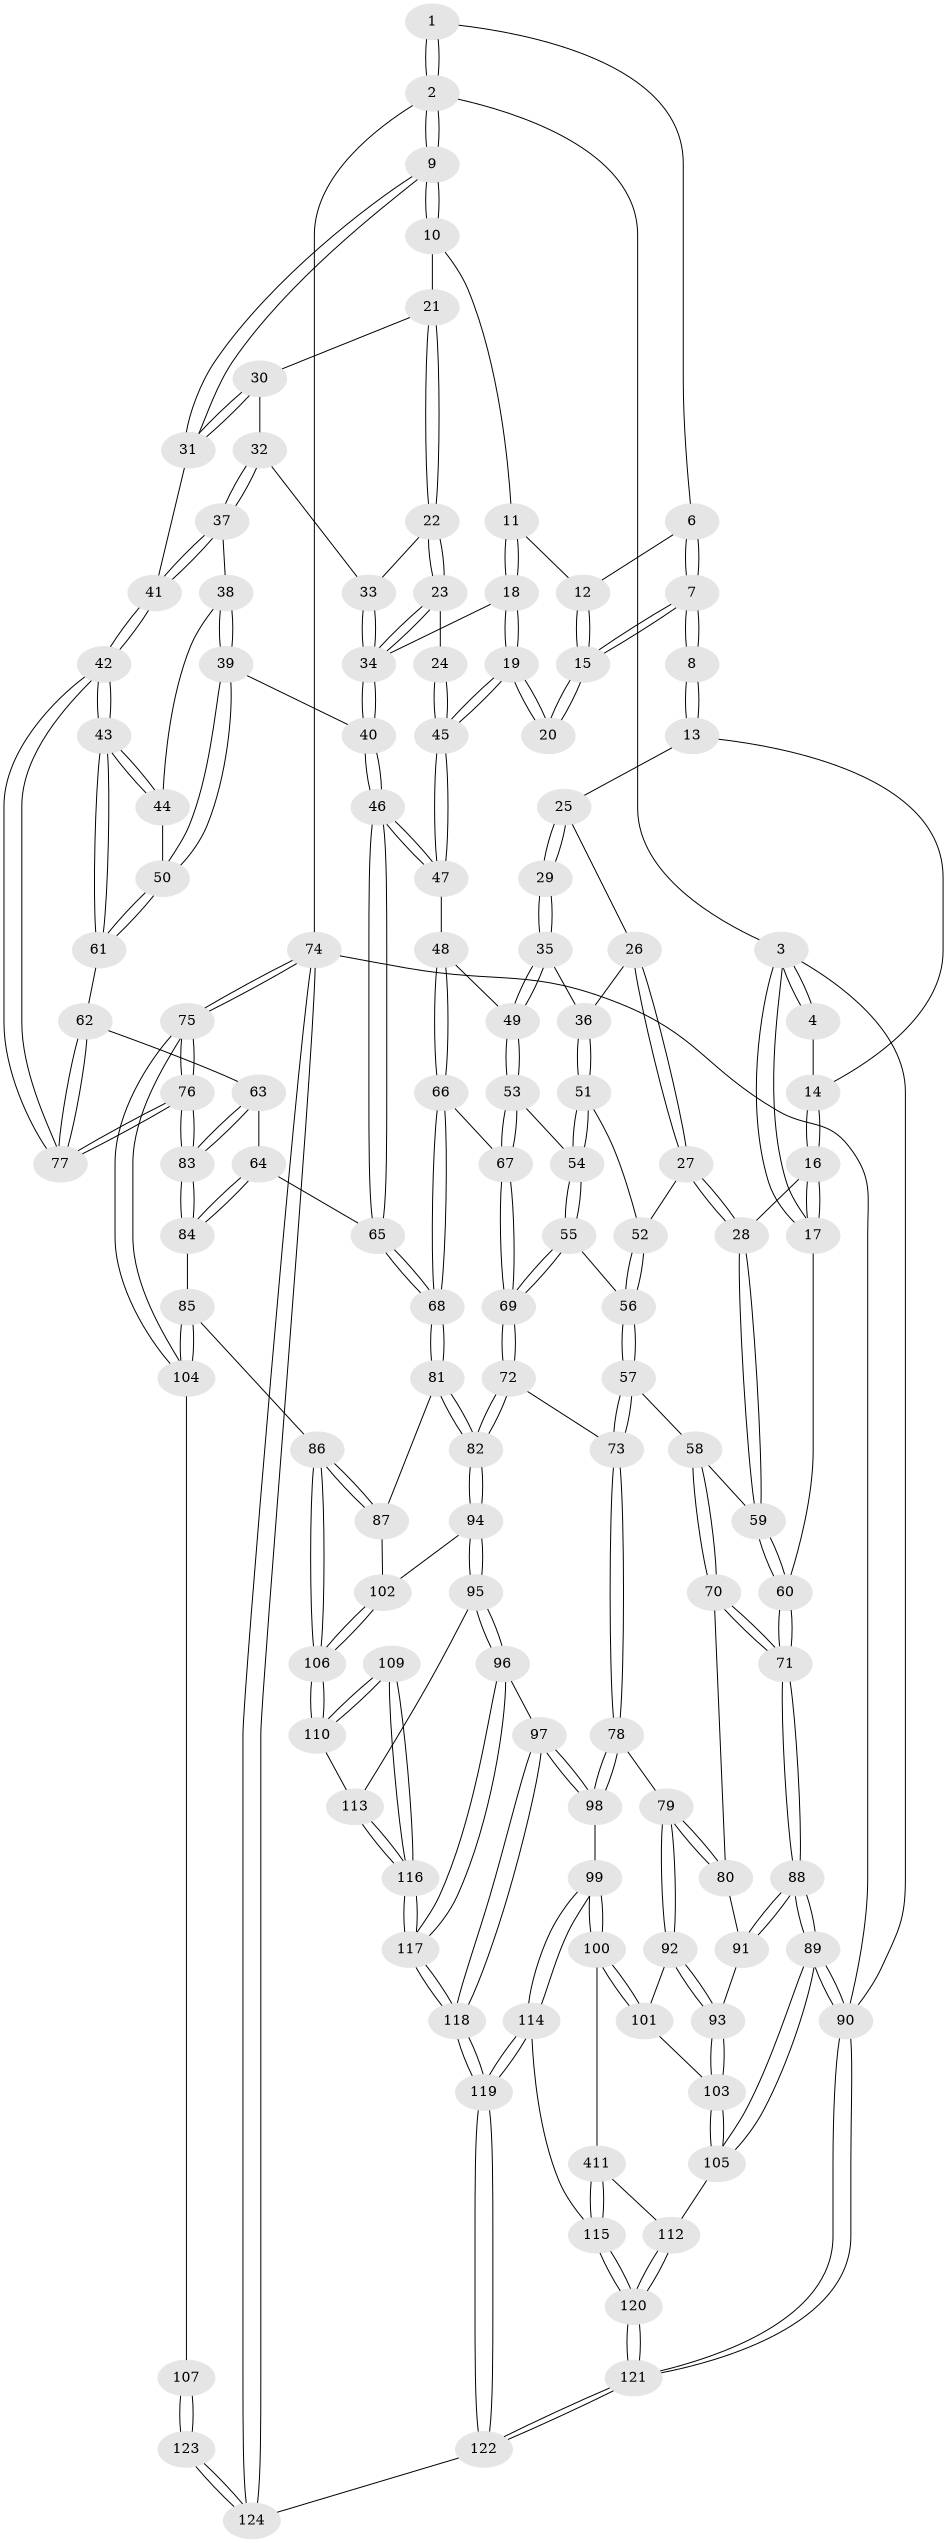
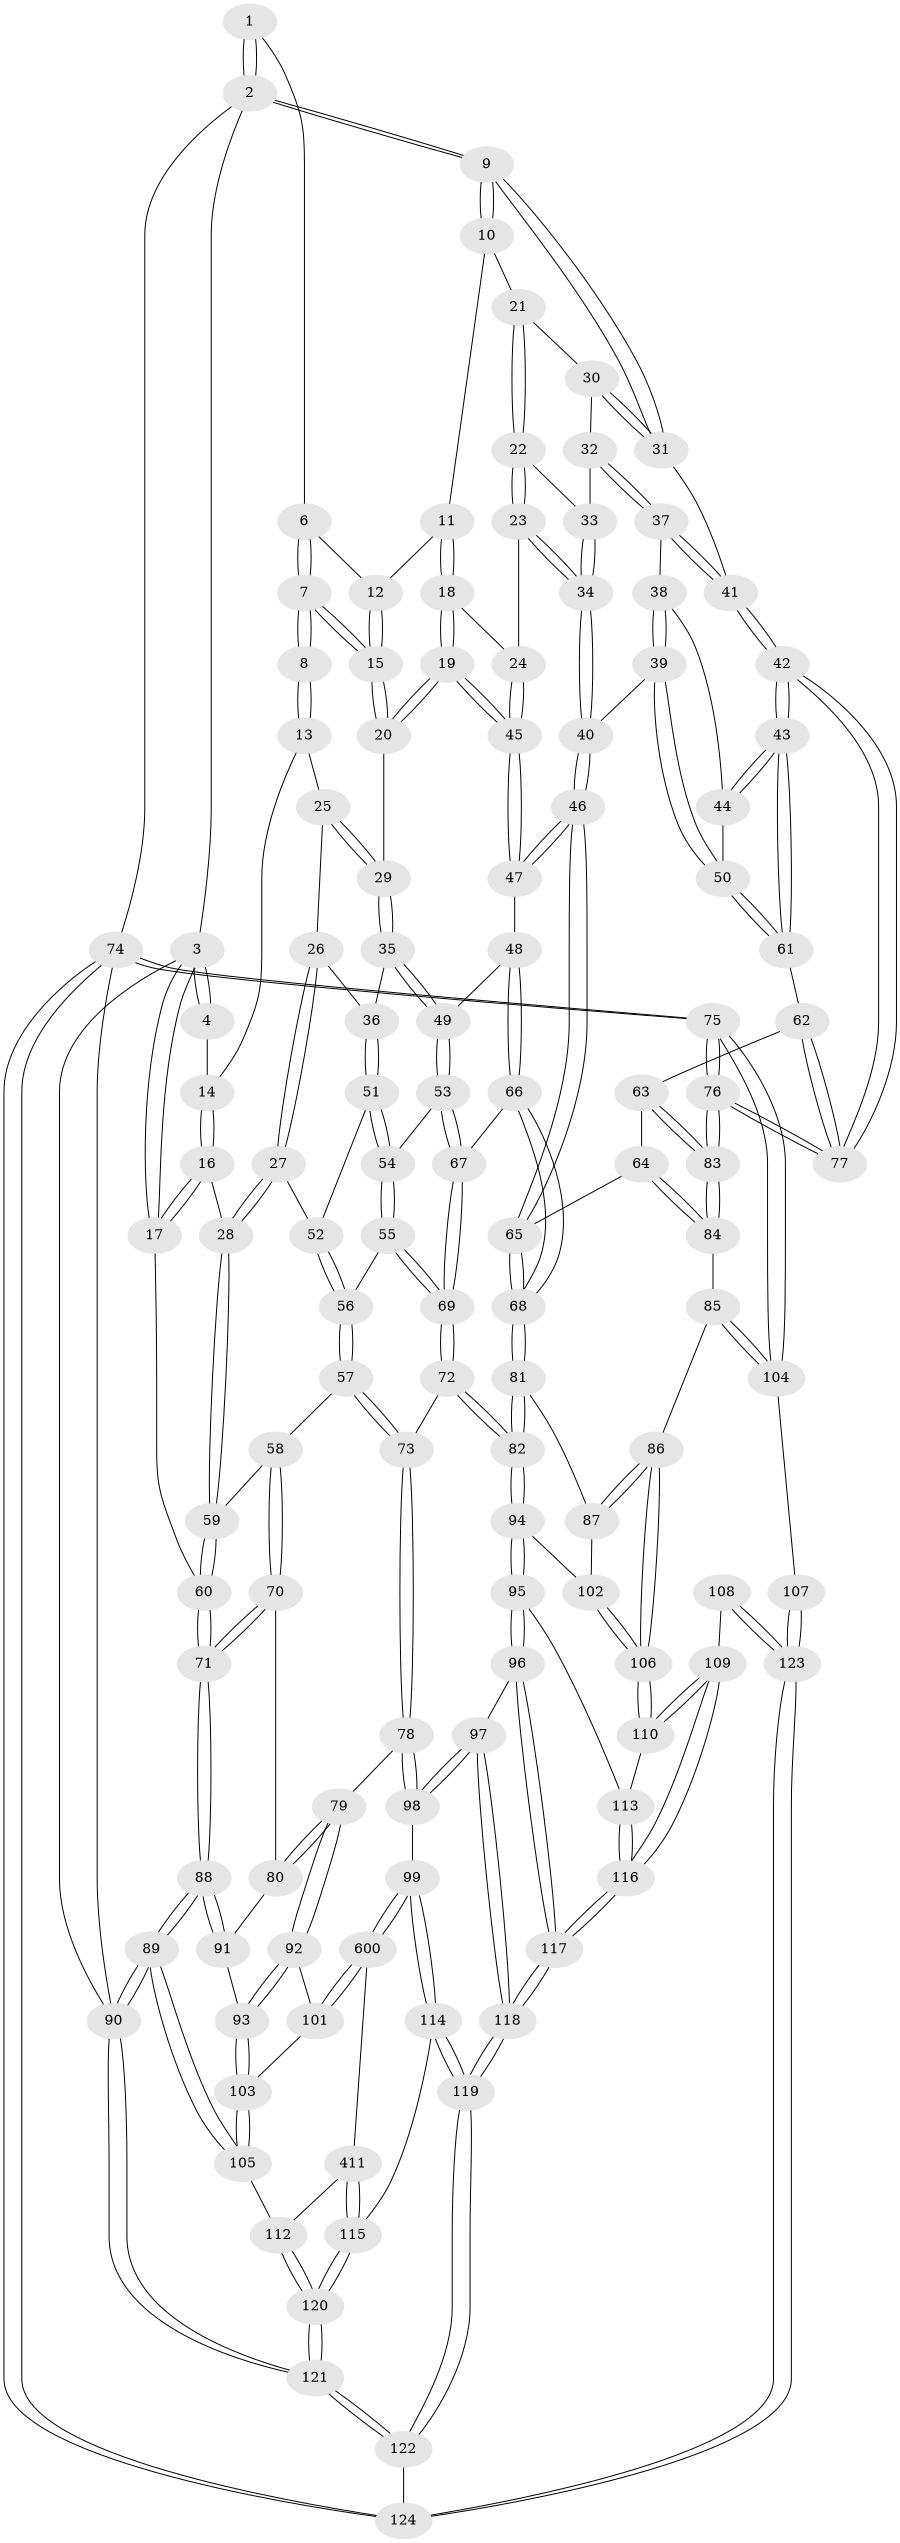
edge "18" -- "34": now "18" -- "24"
edge "20" -- "29": added
node "108": added
node "100": label "100" -> "600"
